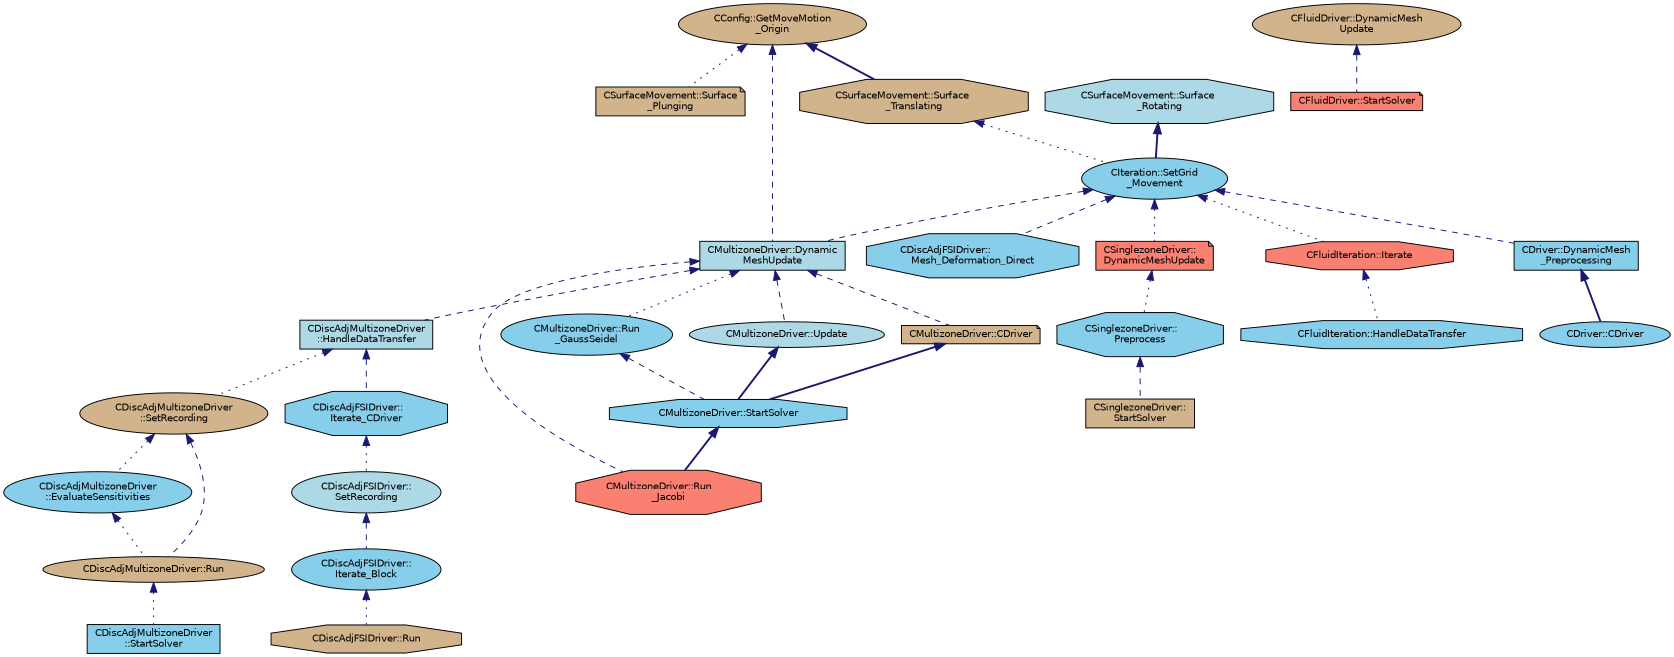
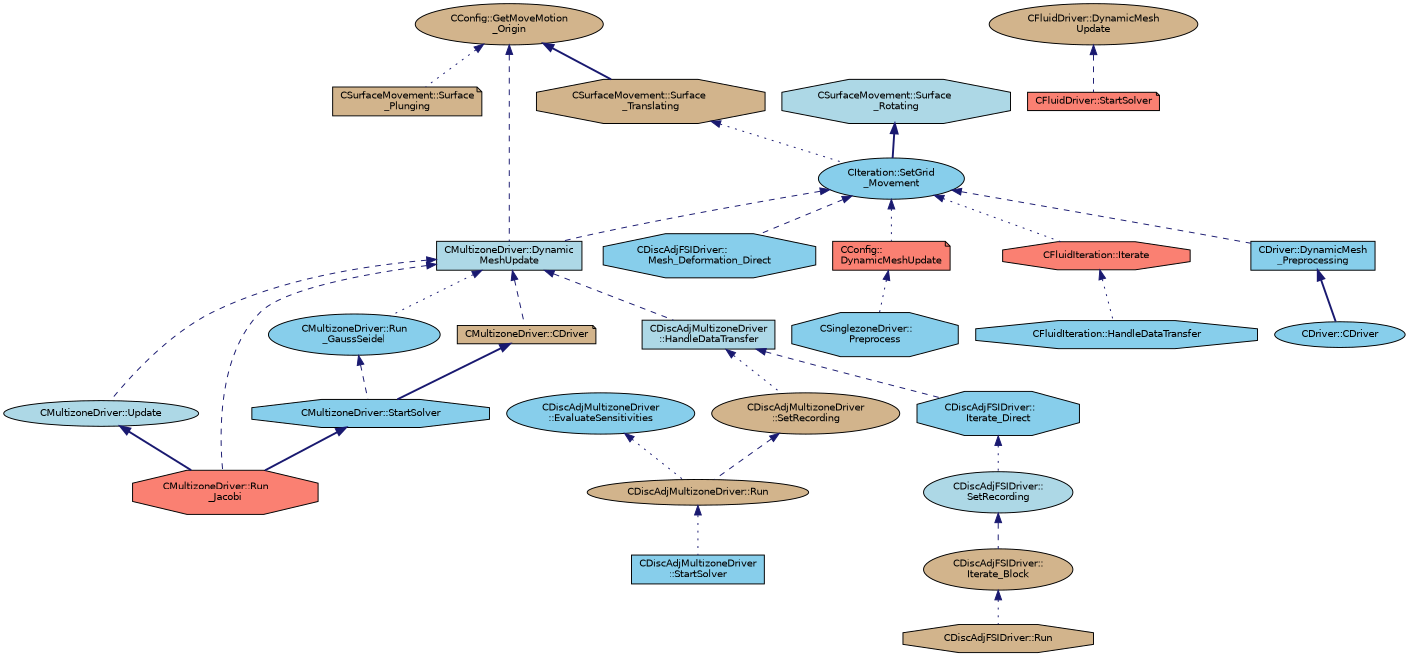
node "CSinglezoneDriver:: DynamicMeshUpdate": label "CSinglezoneDriver:: DynamicMeshUpdate" -> "CConfig:: DynamicMeshUpdate"
edge "CMultizoneDriver::StartSolver" -> "CMultizoneDriver::Update": now "CMultizoneDriver::Run _Jacobi" -> "CMultizoneDriver::Update"
node "CDiscAdjFSIDriver:: Iterate_CDriver": label "CDiscAdjFSIDriver:: Iterate_CDriver" -> "CDiscAdjFSIDriver:: Iterate_Direct"
node "CSinglezoneDriver:: StartSolver": removed
edge "CDiscAdjMultizoneDriver ::EvaluateSensitivities" -> "CDiscAdjMultizoneDriver ::SetRecording": removed
node "CDiscAdjFSIDriver:: Iterate_Block": fillcolor skyblue -> tan
